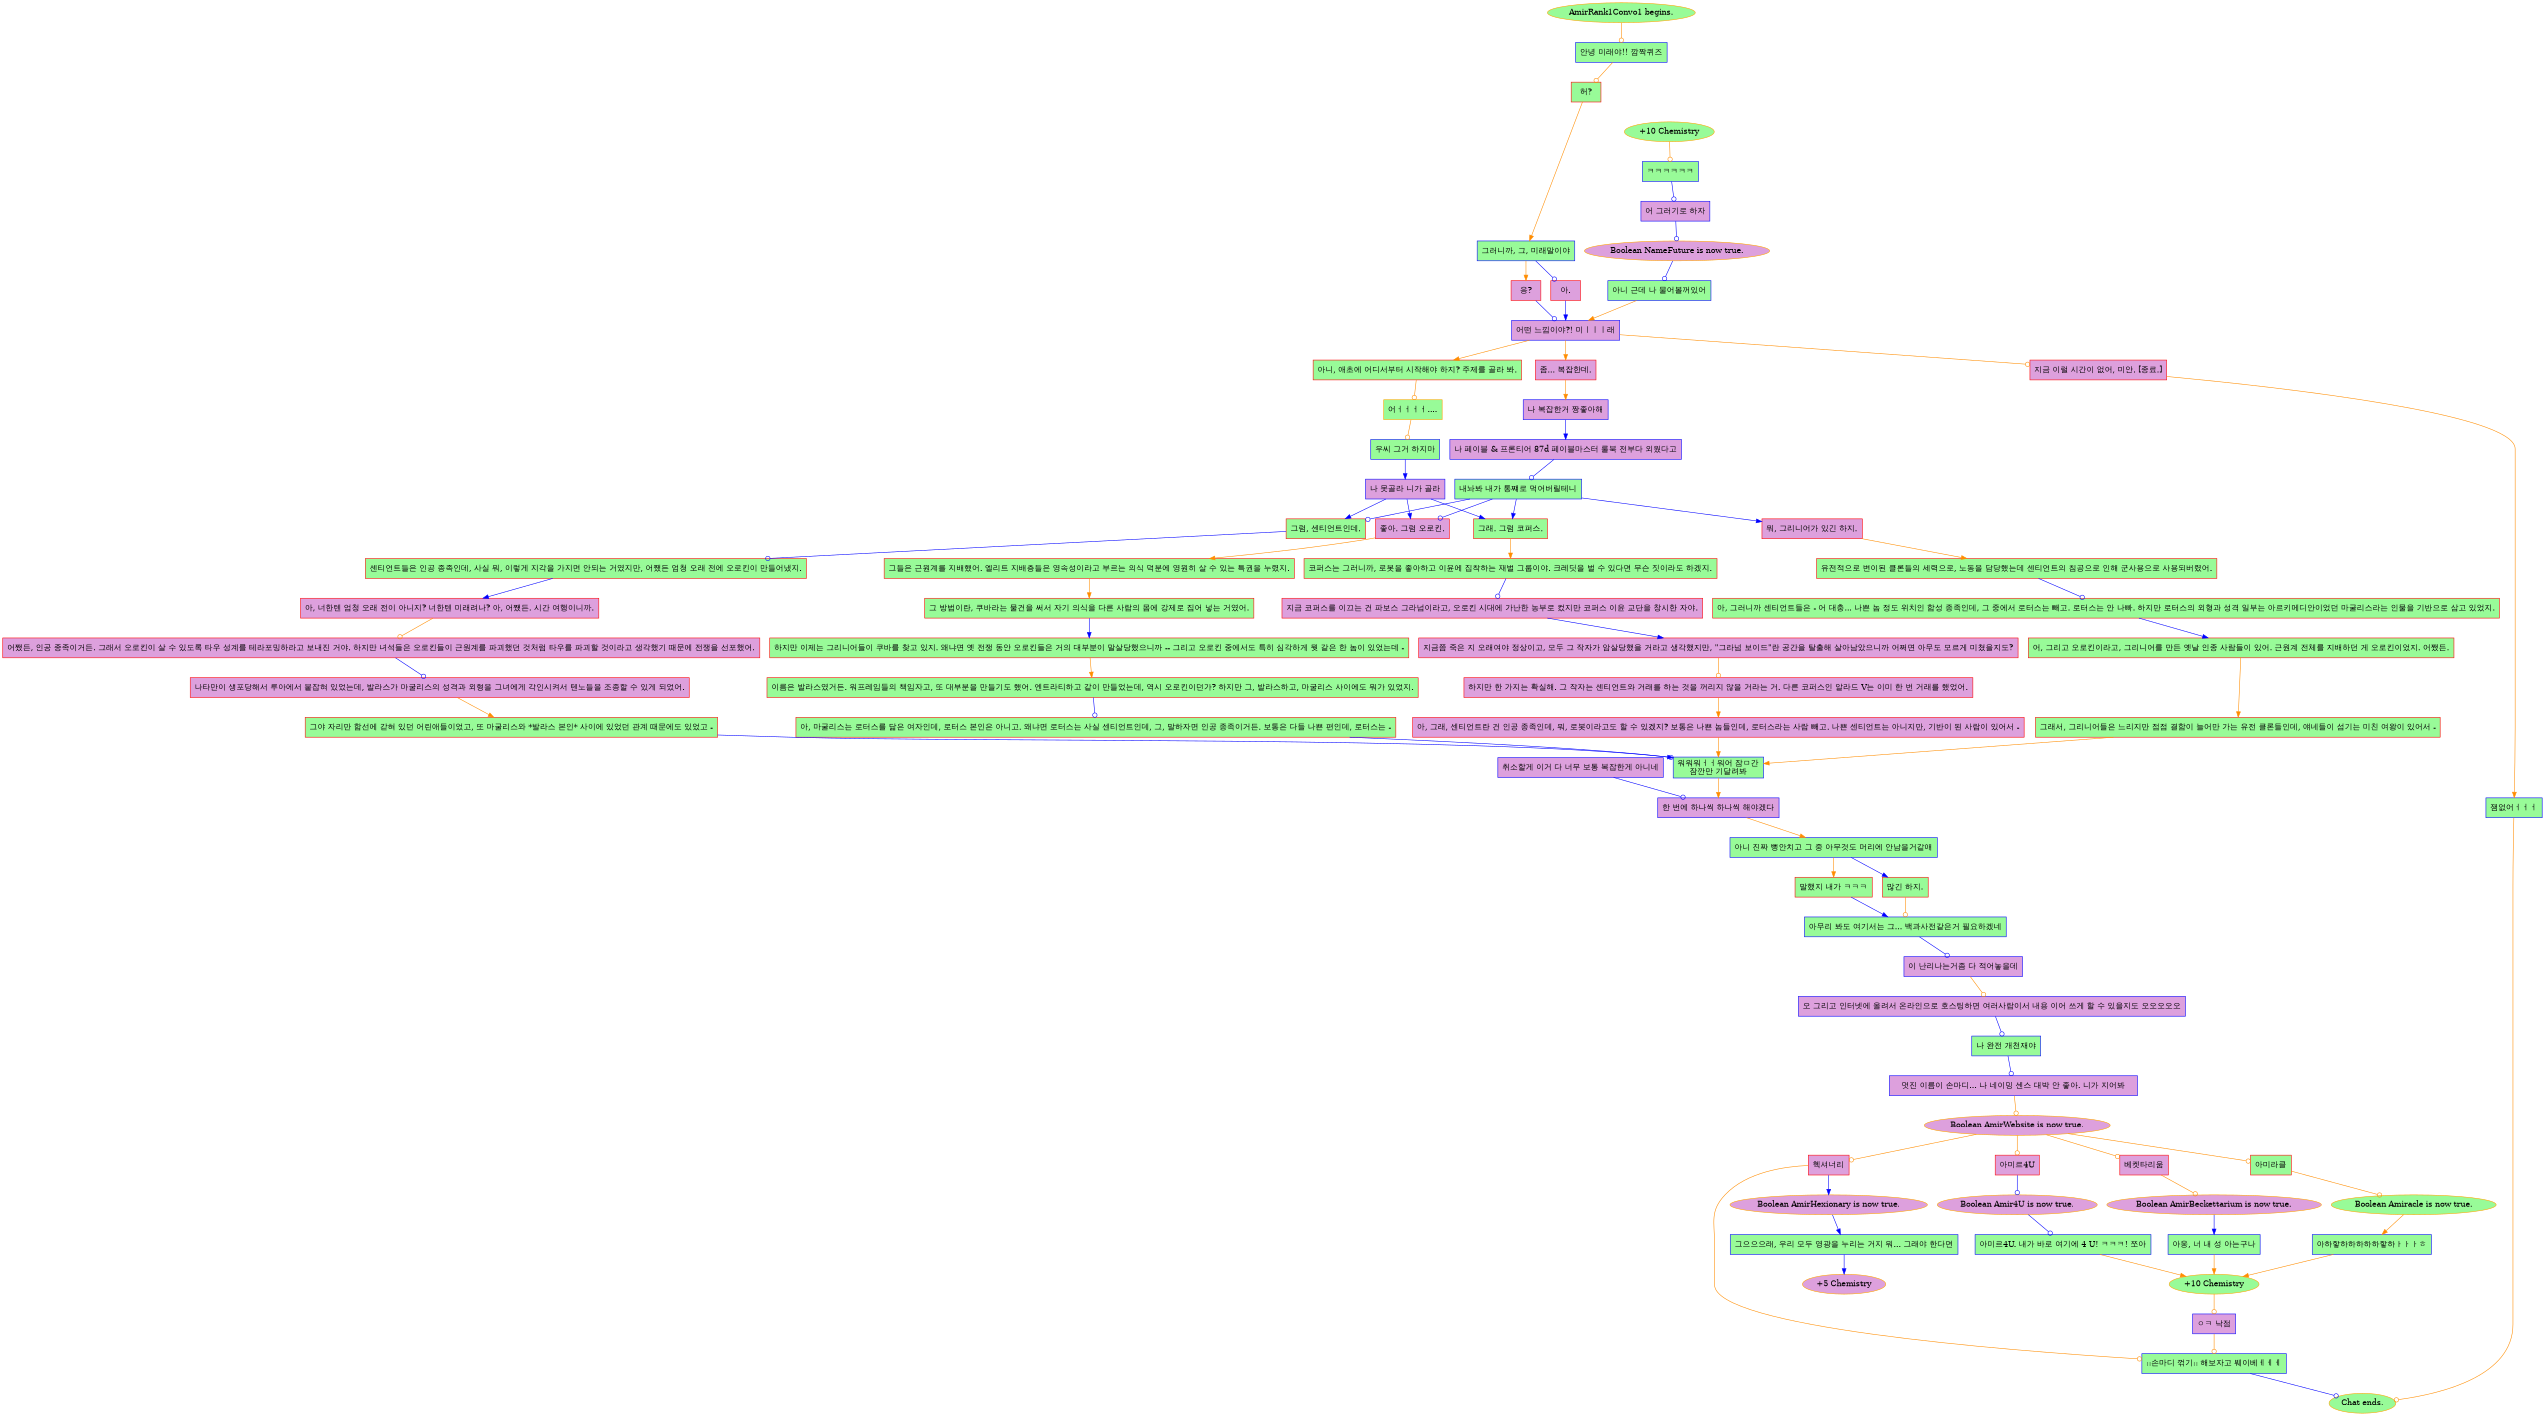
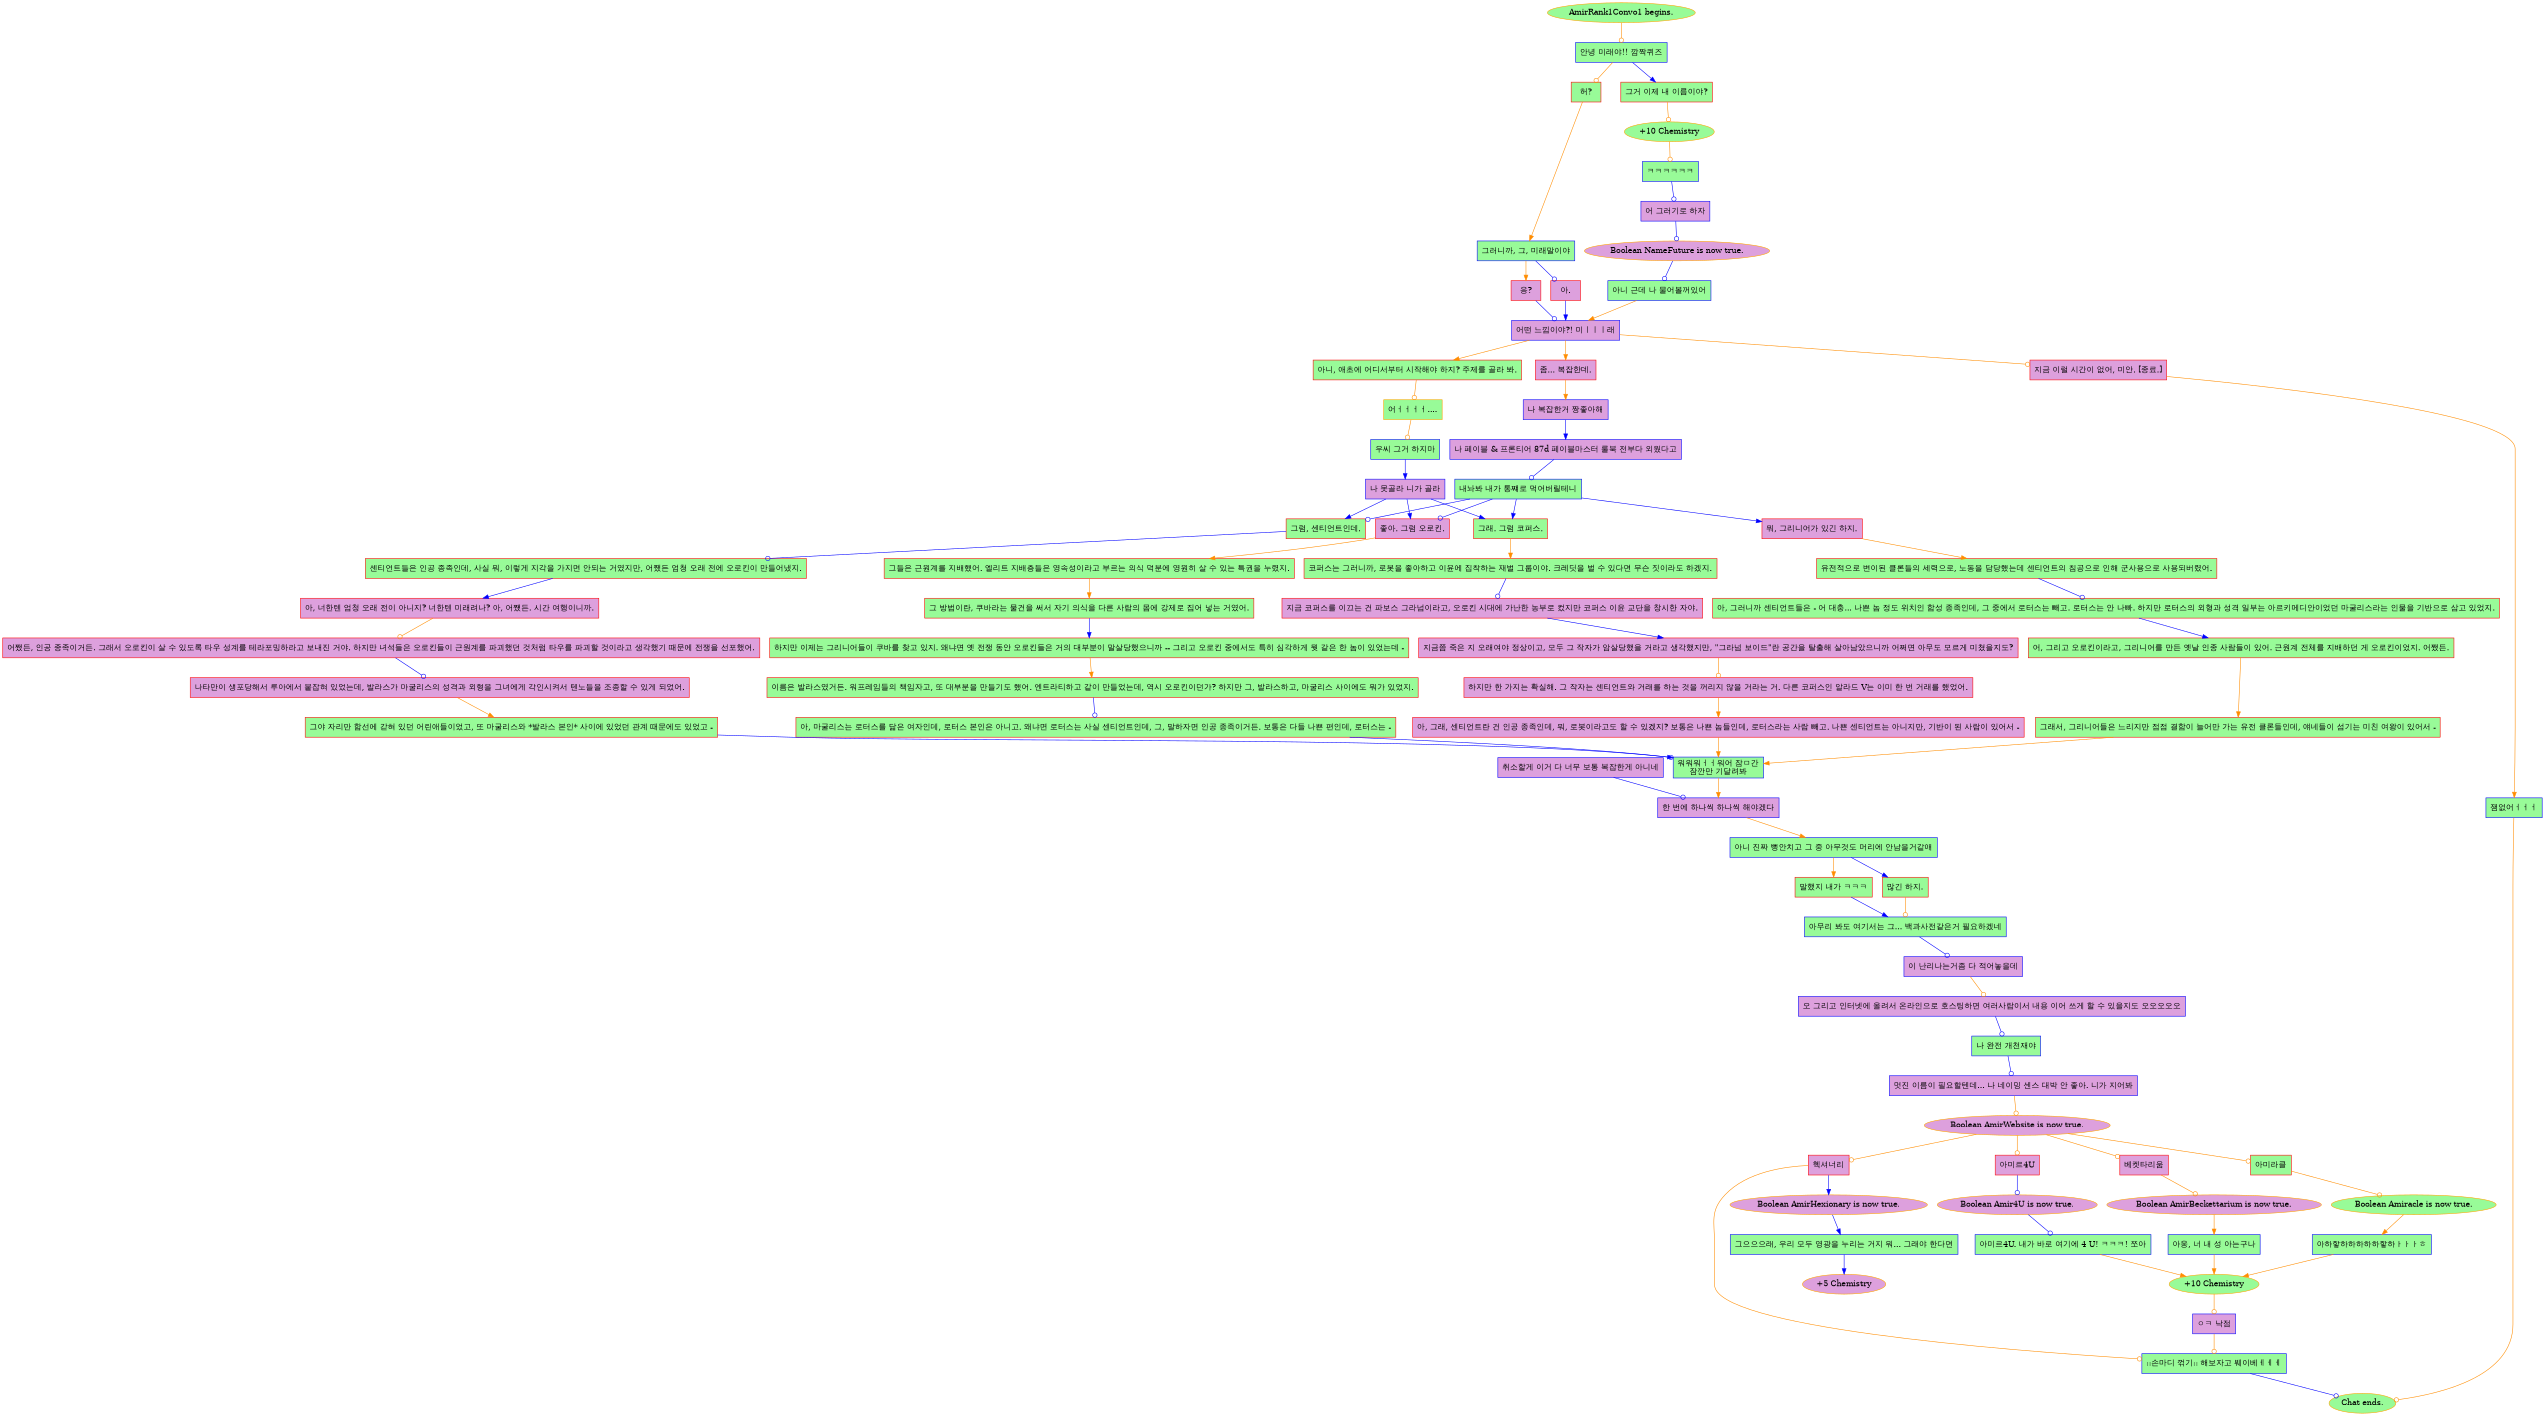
node "그거 이제 내 이름이야?": added
node "멋진 이름이 손마디... 나 네이밍 센스 대박 안 좋아. 니가 지어봐": label "멋진 이름이 손마디... 나 네이밍 센스 대박 안 좋아. 니가 지어봐" -> "멋진 이름이 필요할텐데... 나 네이밍 센스 대박 안 좋아. 니가 지어봐"
edge "Boolean AmirBeckettarium is now true." -> "아웅, 너 내 성 아는구나": color blue -> darkorange
